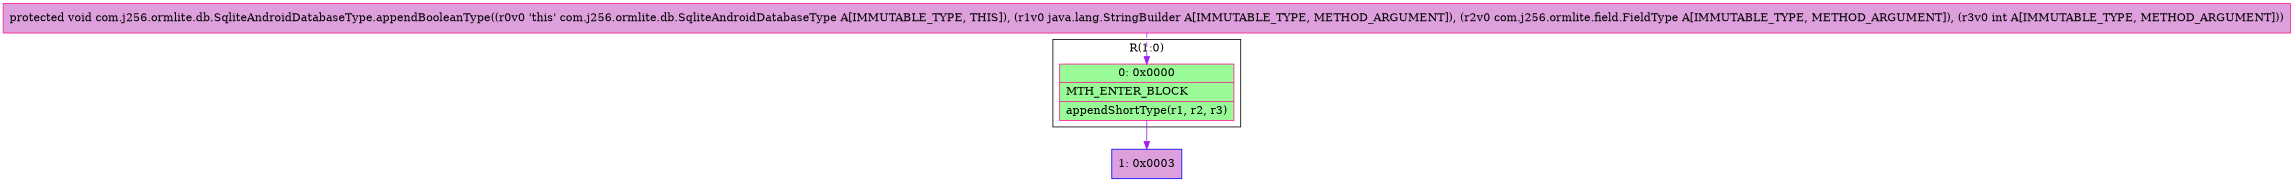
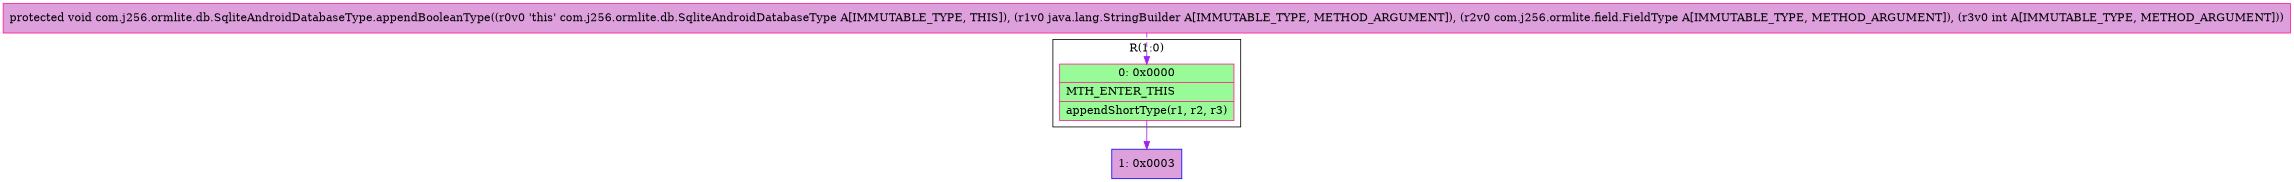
node "0: 0x0000": text "MTH_ENTER_BLOCK" -> "MTH_ENTER_THIS"
